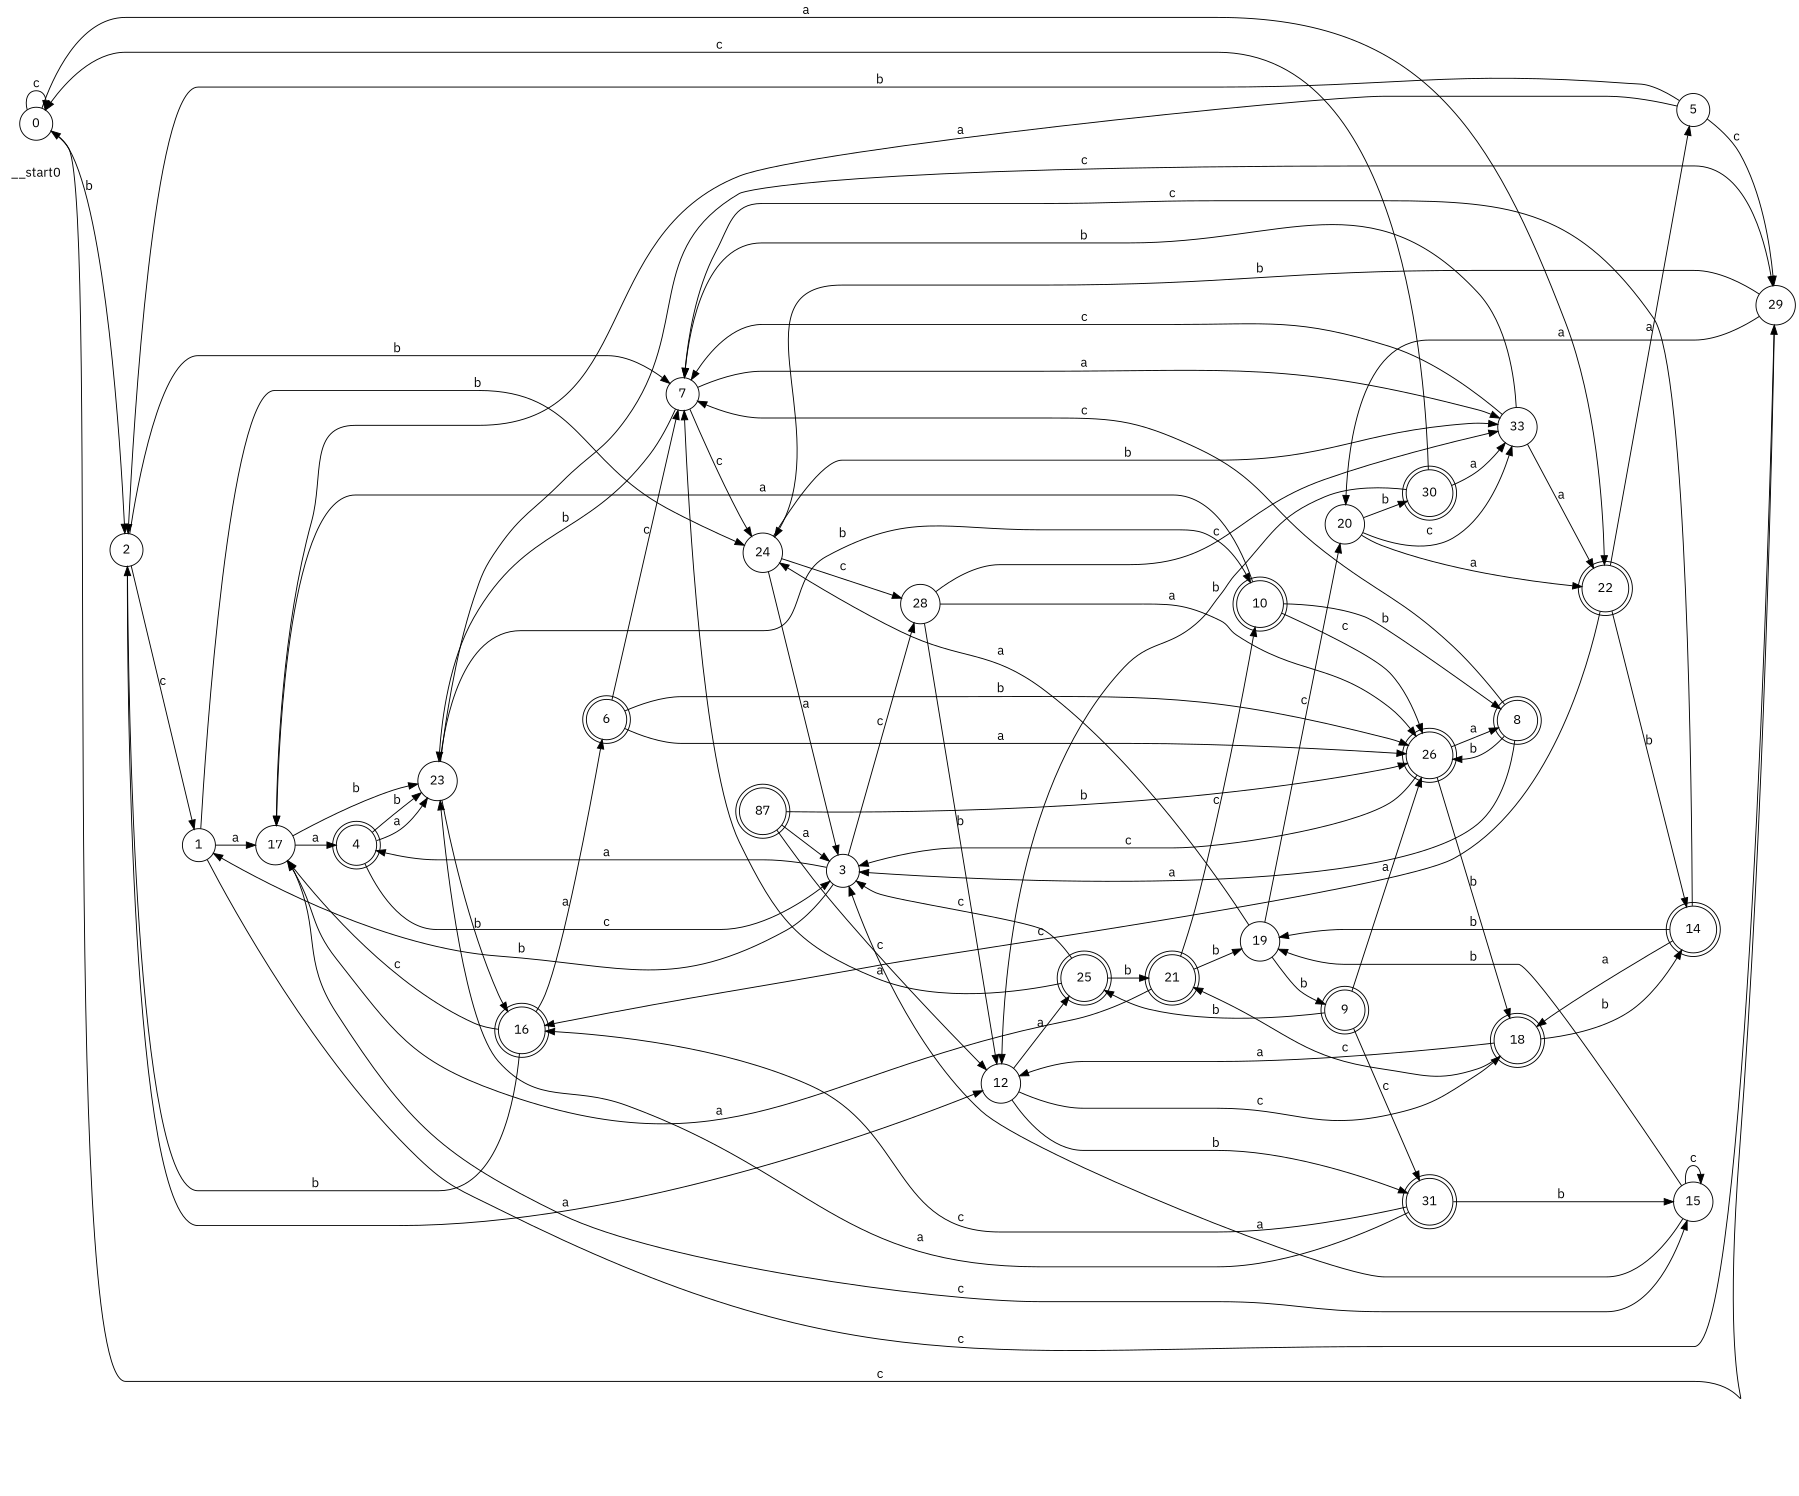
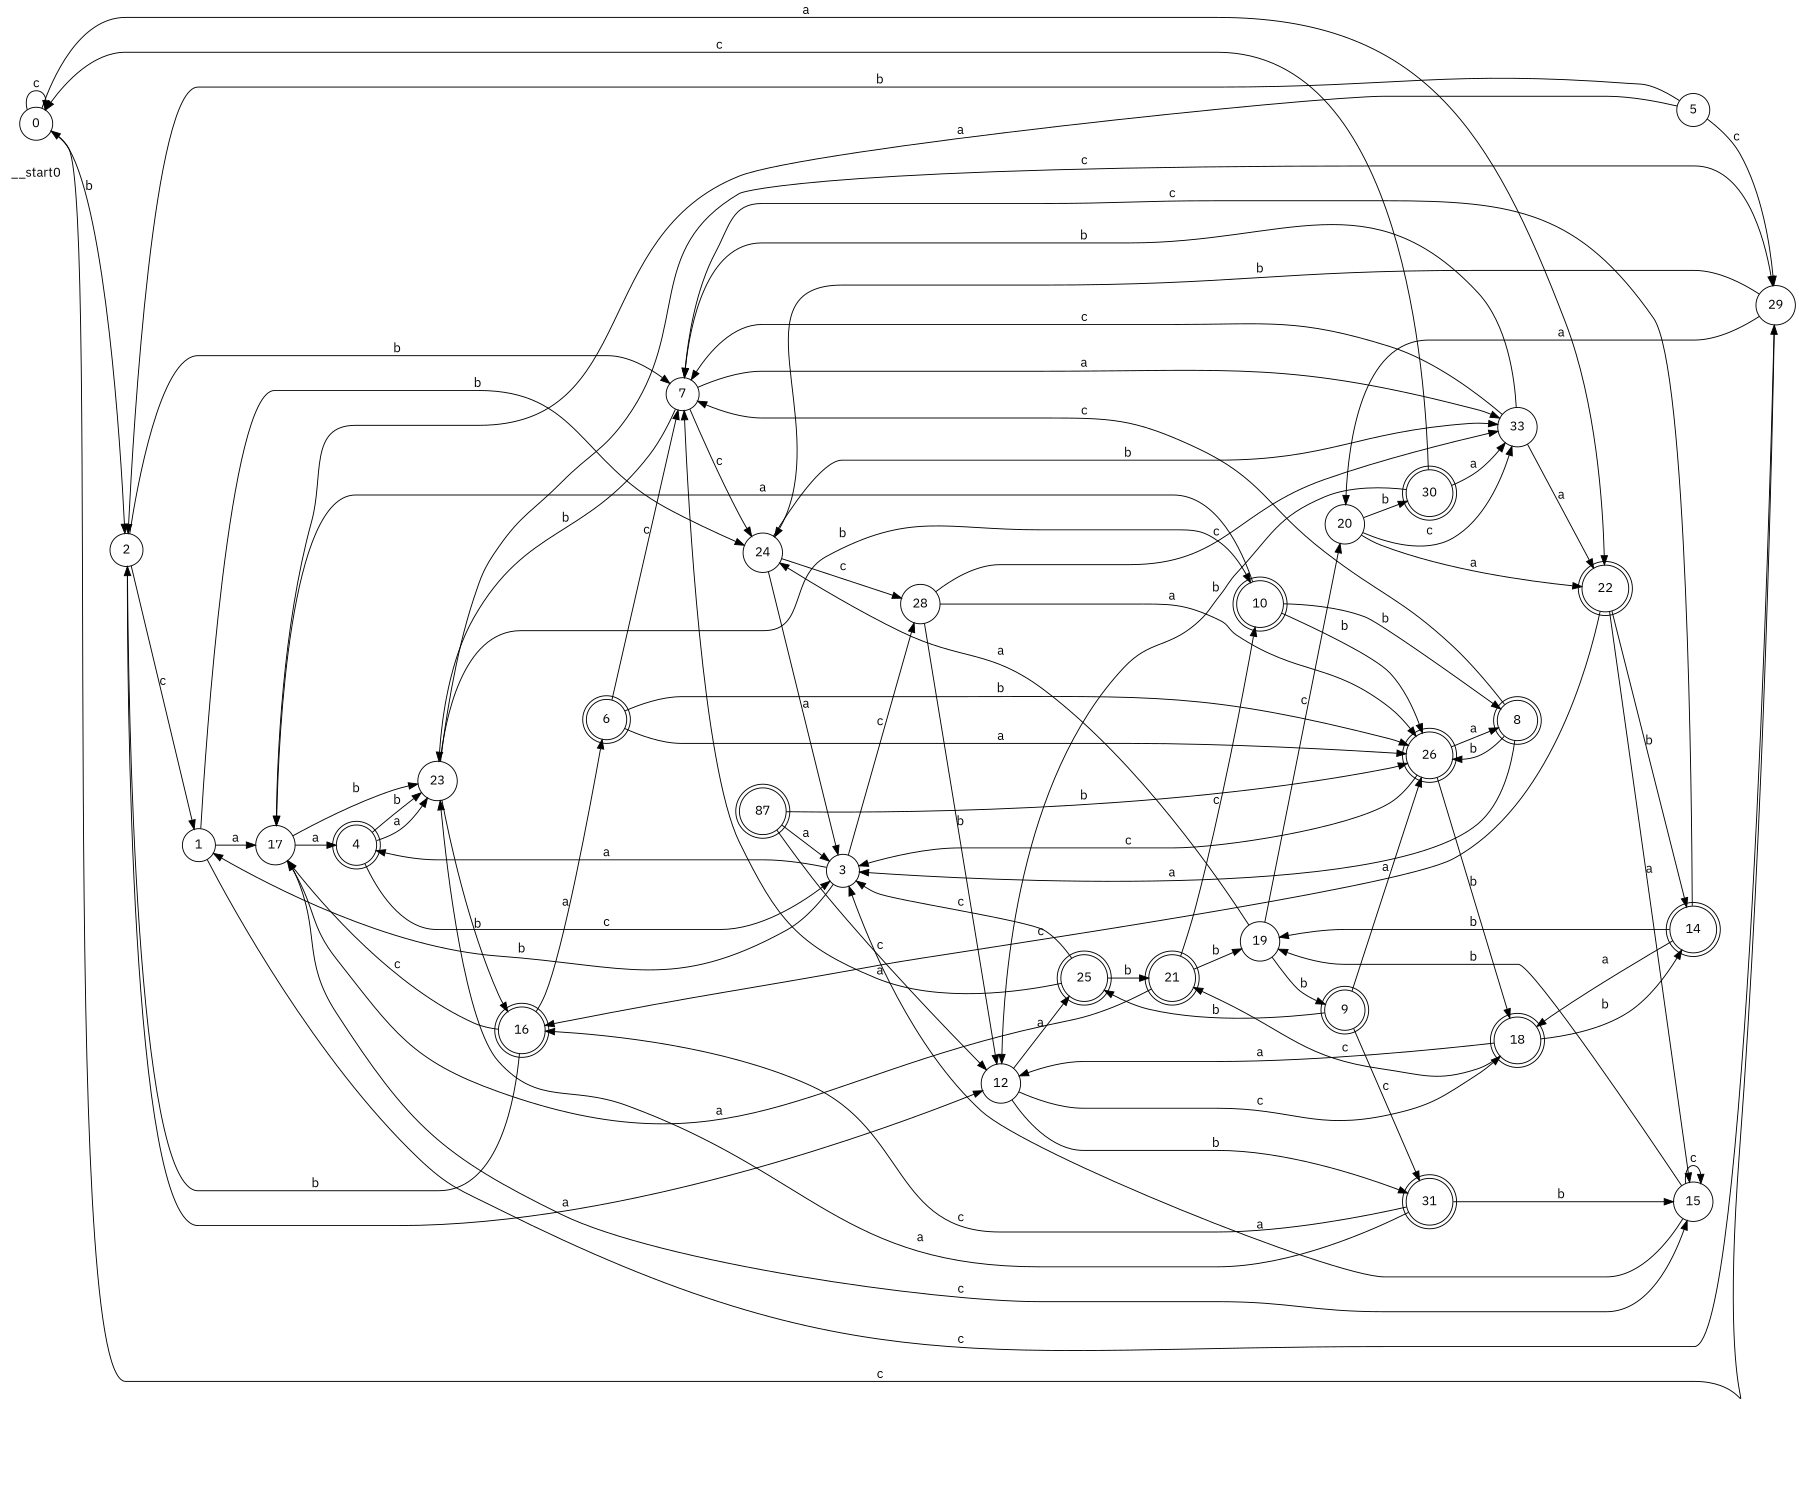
edge "22" -> "5": now "22" -> "15"
edge "10" -> "26": label "c" -> "b"
